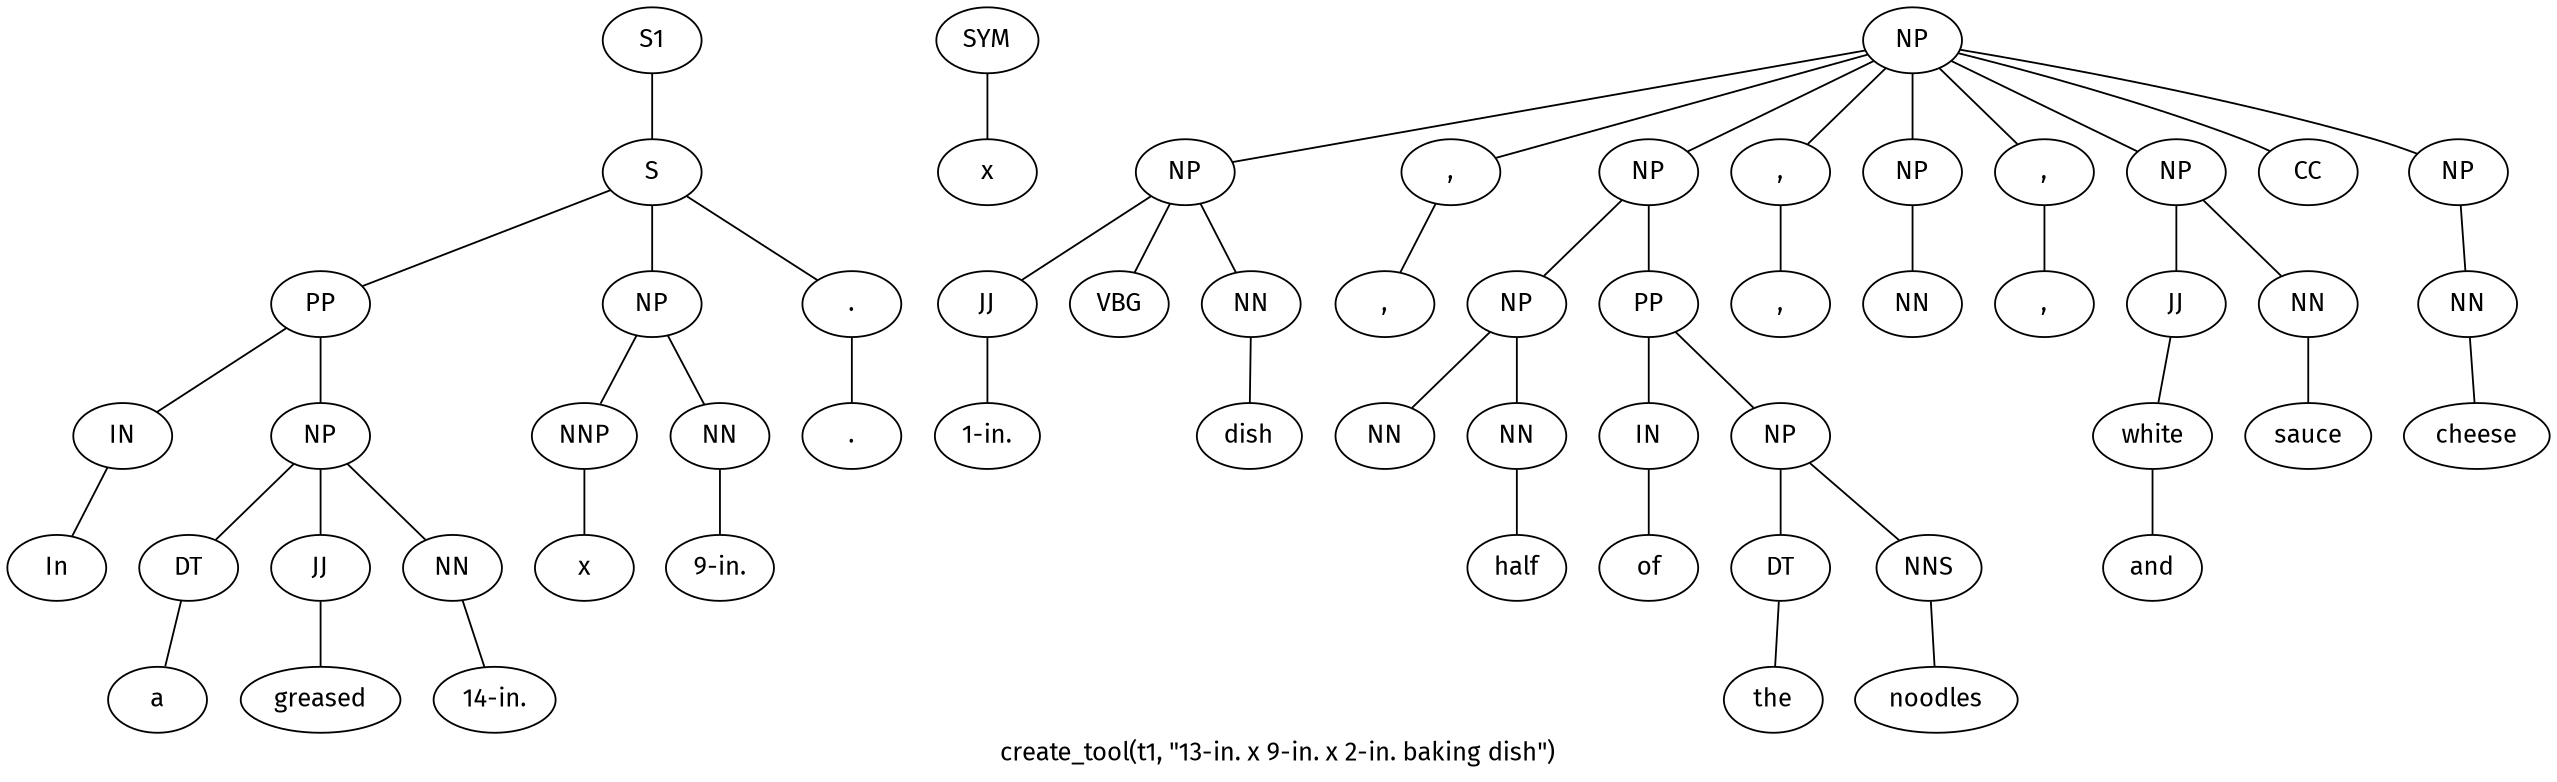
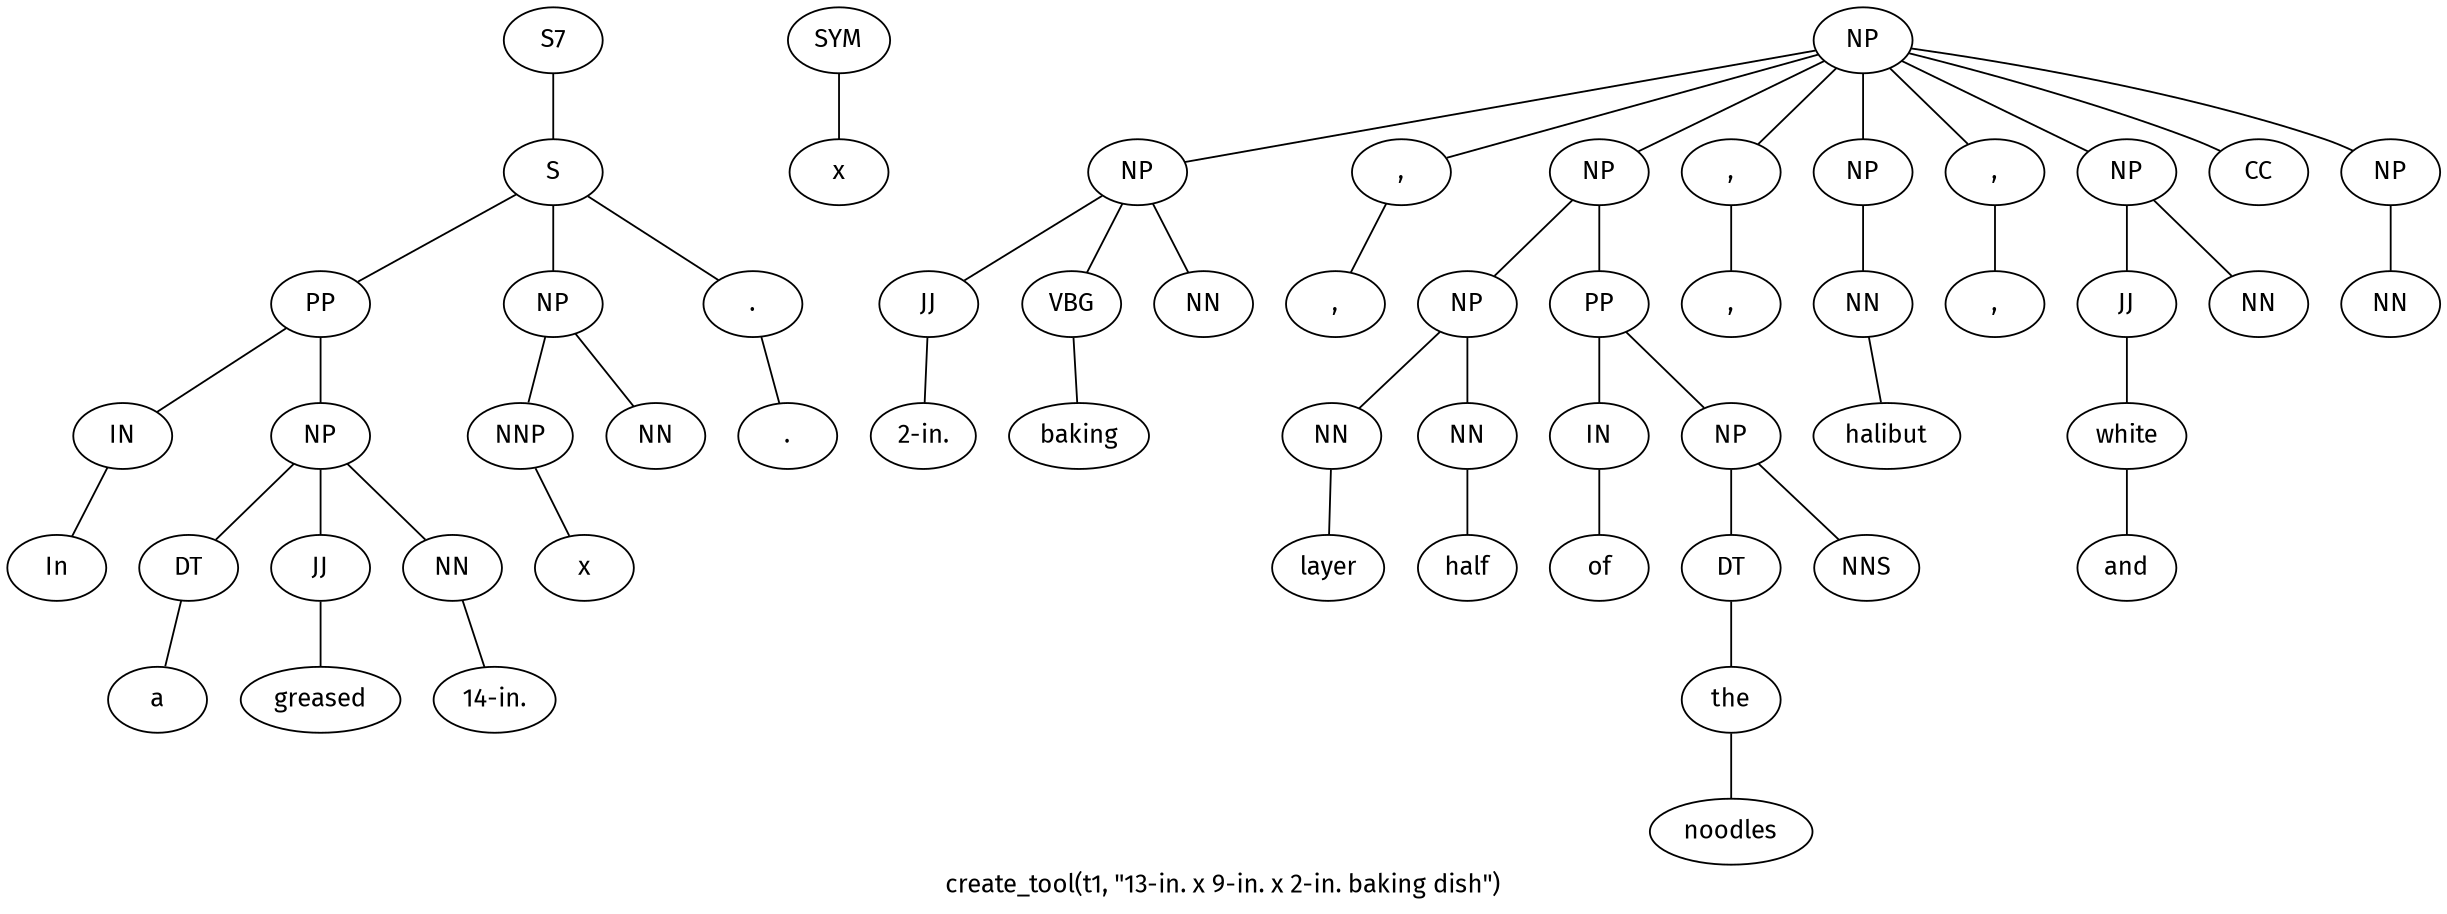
node "S1": label "S1" -> "S7"
node "1-in.": label "1-in." -> "2-in."
node "baking": added
node "dish": removed
node "halibut": added
node "sauce": removed
node "cheese": removed
node "9-in.": removed
node "layer": added
edge "NNS" -- "noodles": now "the" -- "noodles"
